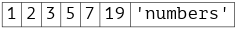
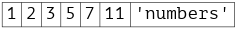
node "1": text "19" -> "11"
